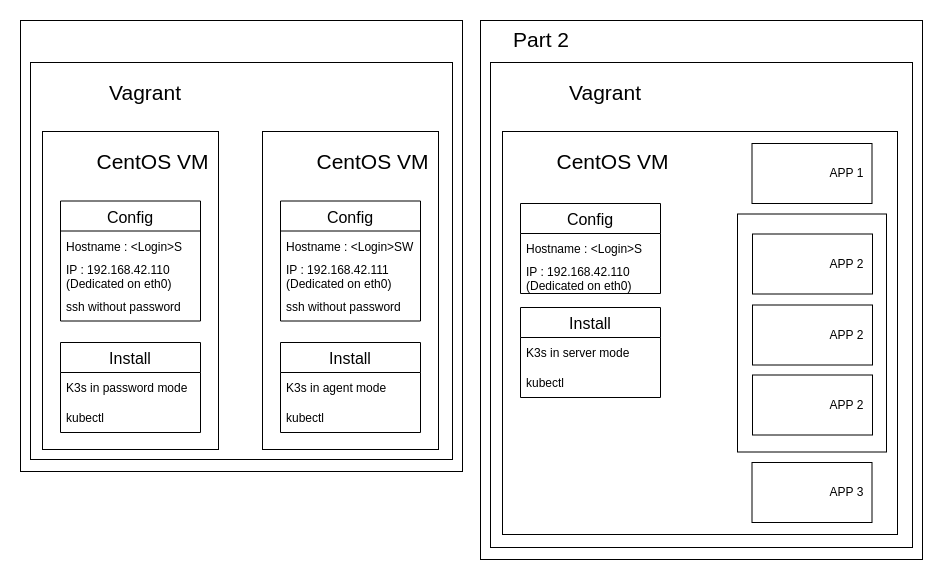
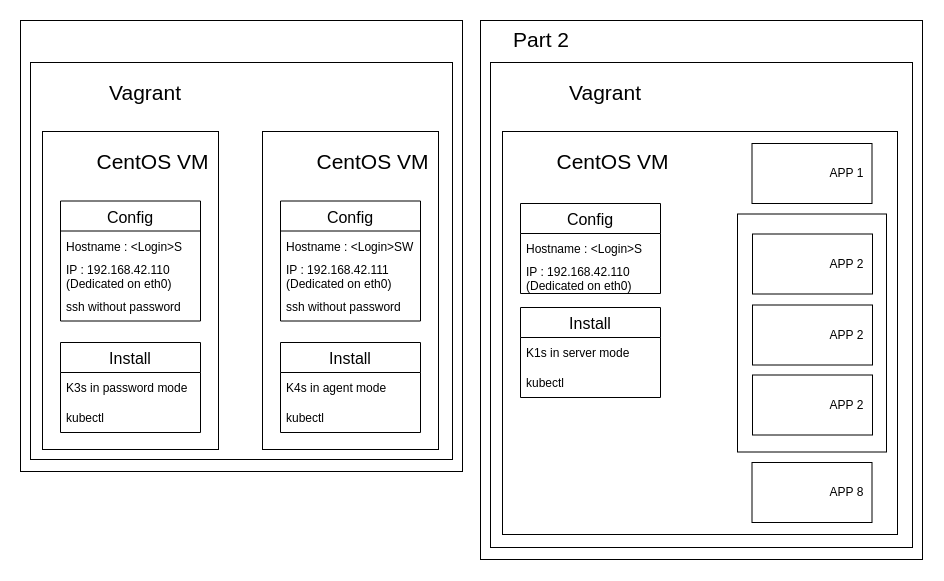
node "K3s in server mode": label "K3s in server mode" -> "K1s in server mode"
node "K3s in agent mode": label "K3s in agent mode" -> "K4s in agent mode"
node "APP 3": label "APP 3" -> "APP 8"
